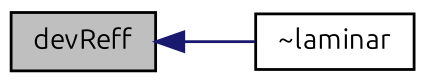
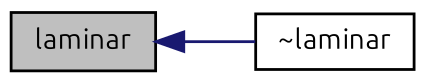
node "devReff": label "devReff" -> "laminar"
